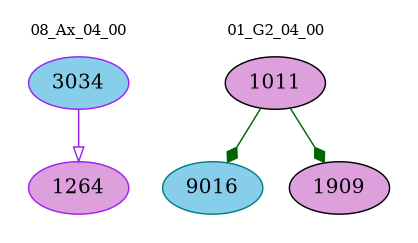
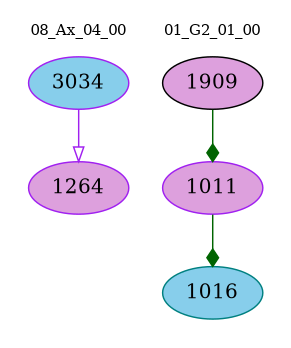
cluster "01_G2_04_00": label "01_G2_04_00" -> "01_G2_01_00"
node "1011": color black -> purple
edge "1011" -> "1909": reversed
node "9016": label "9016" -> "1016"
